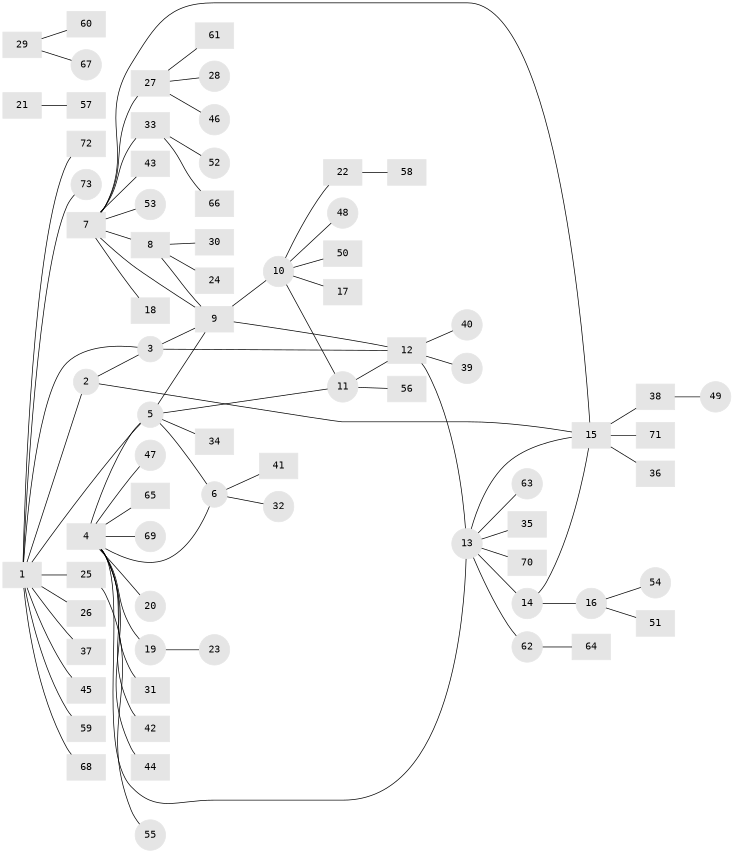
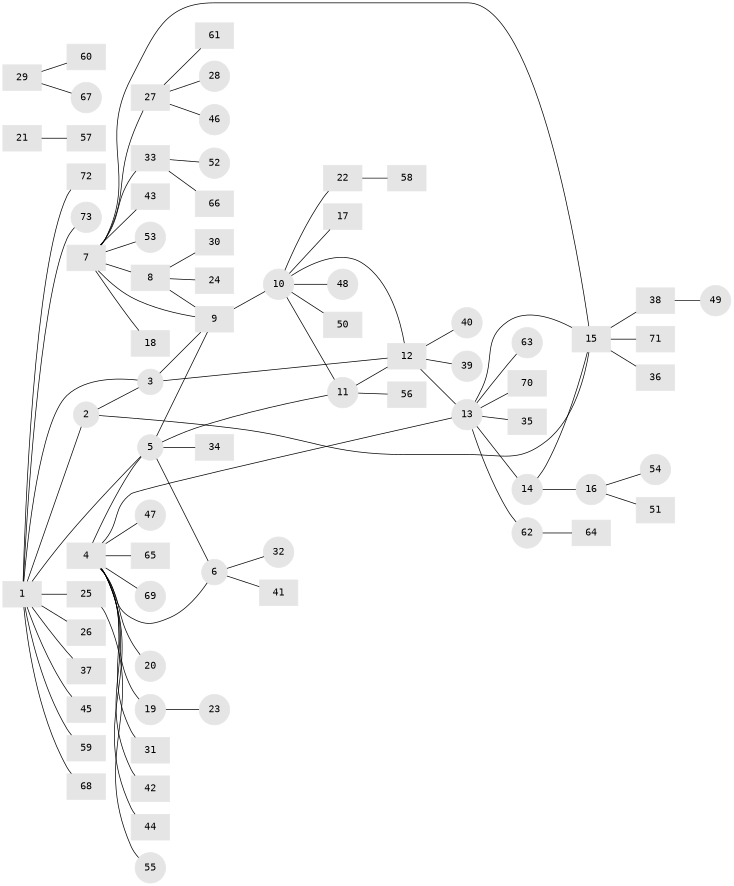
edge "9" -- "12": now "10" -- "12"
